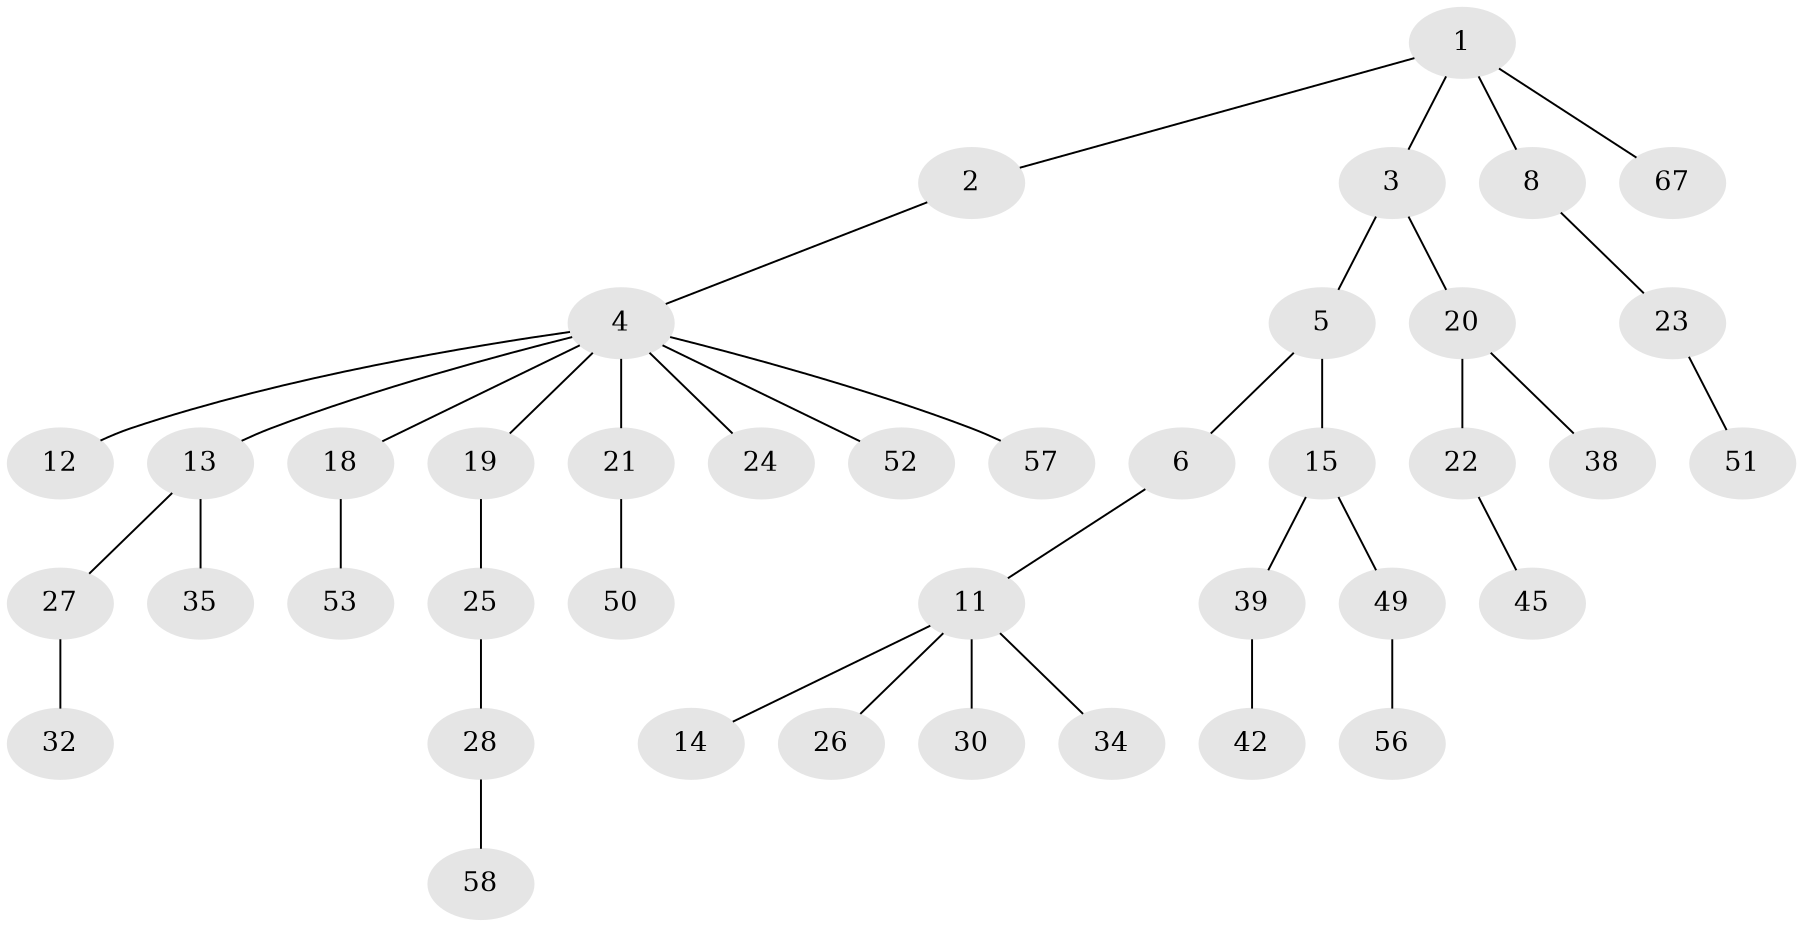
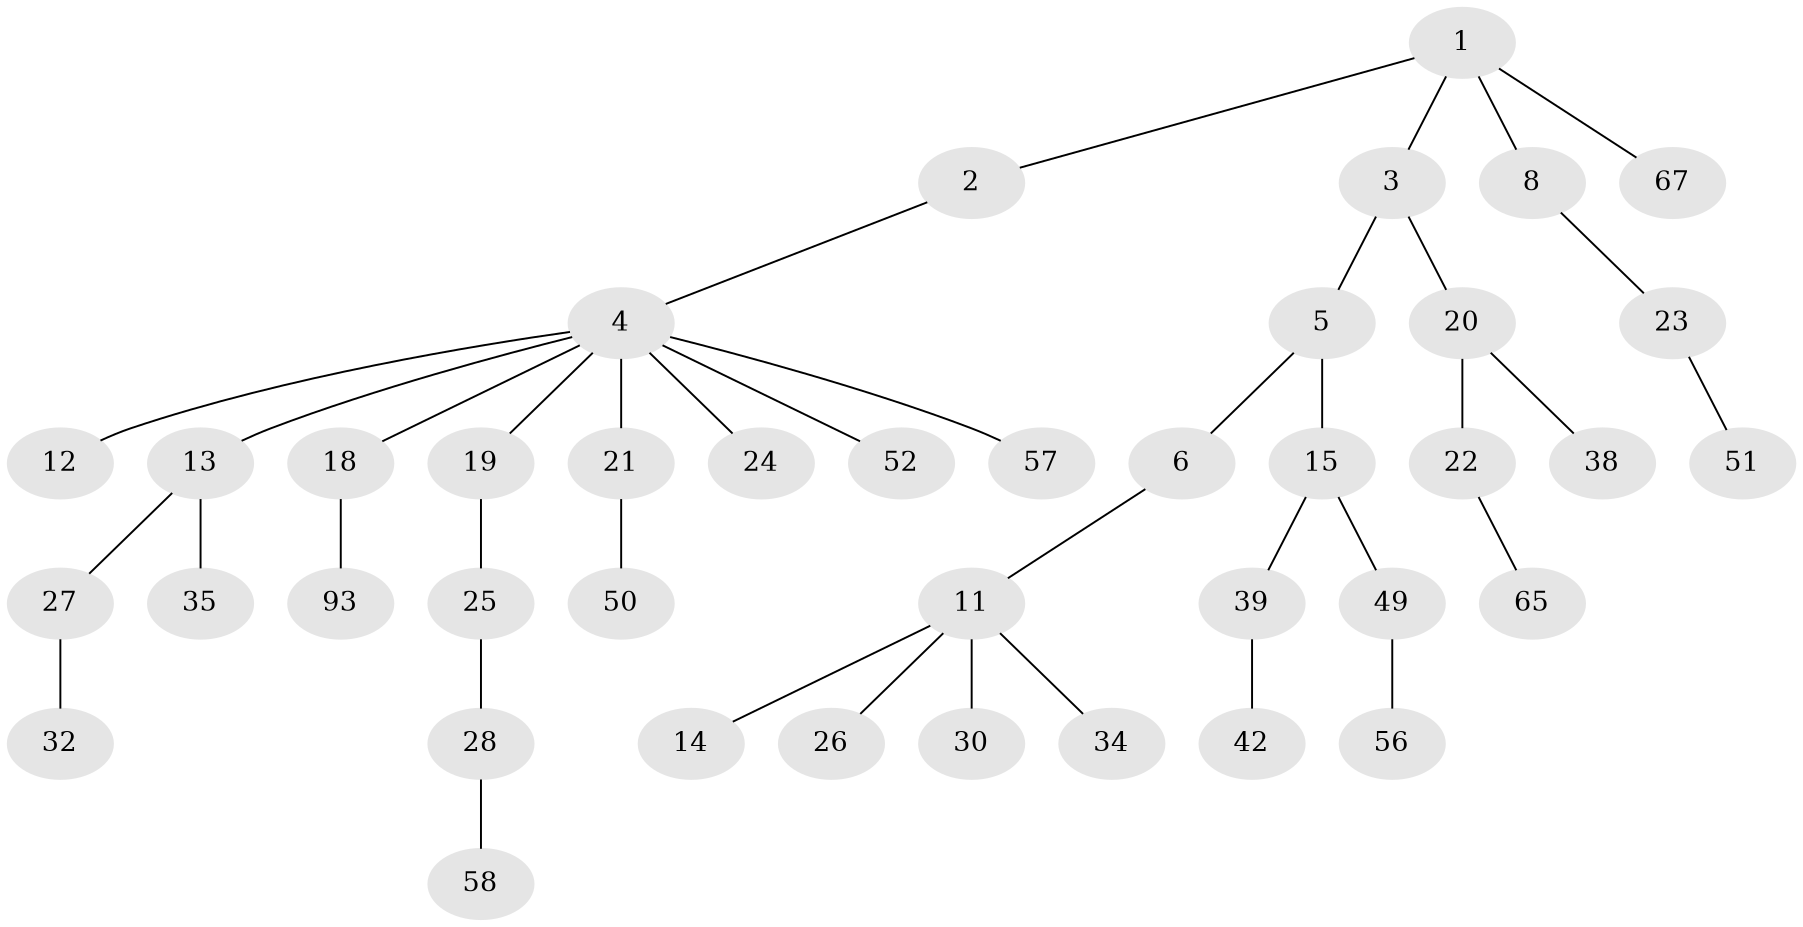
node "53": label "53" -> "93"
node "45": label "45" -> "65"
